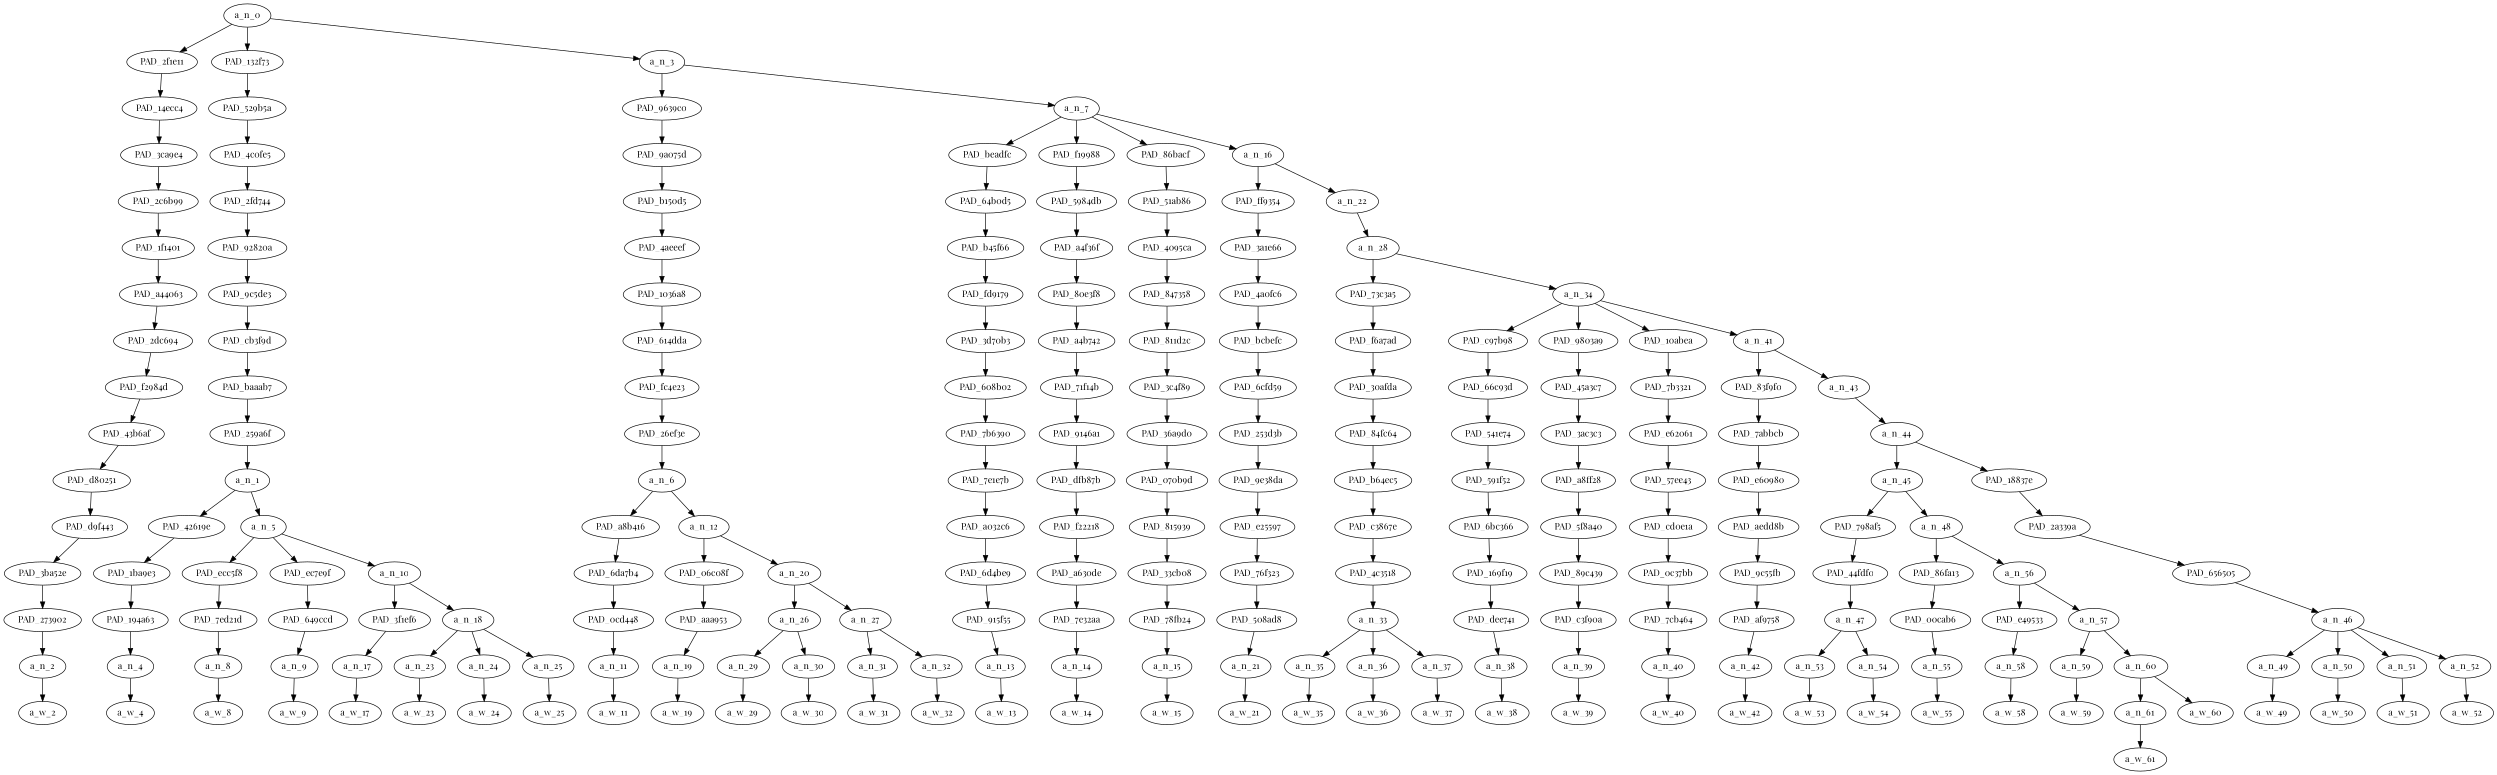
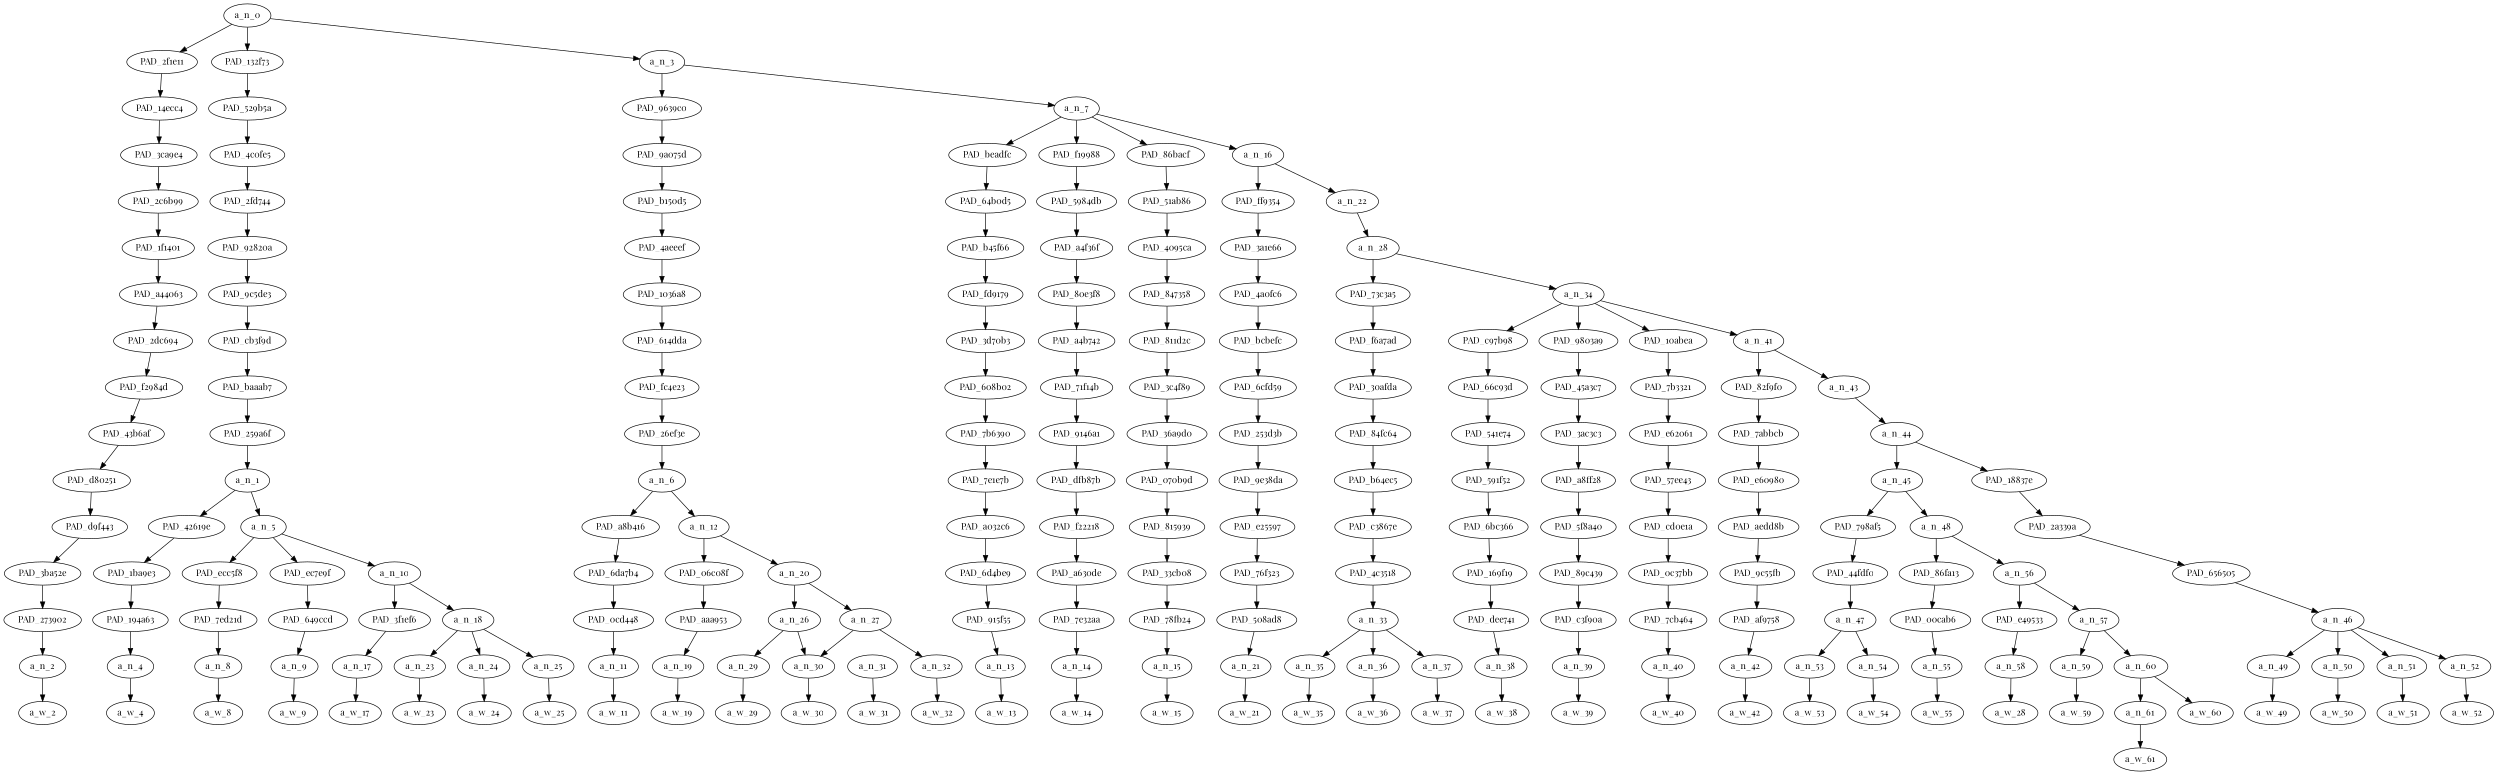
node "PAD_83f9f0": label "PAD_83f9f0" -> "PAD_82f9f0"
edge "a_n_27" -> "a_n_31": now "a_n_27" -> "a_n_30"
node "a_w_58": label "a_w_58" -> "a_w_28"
